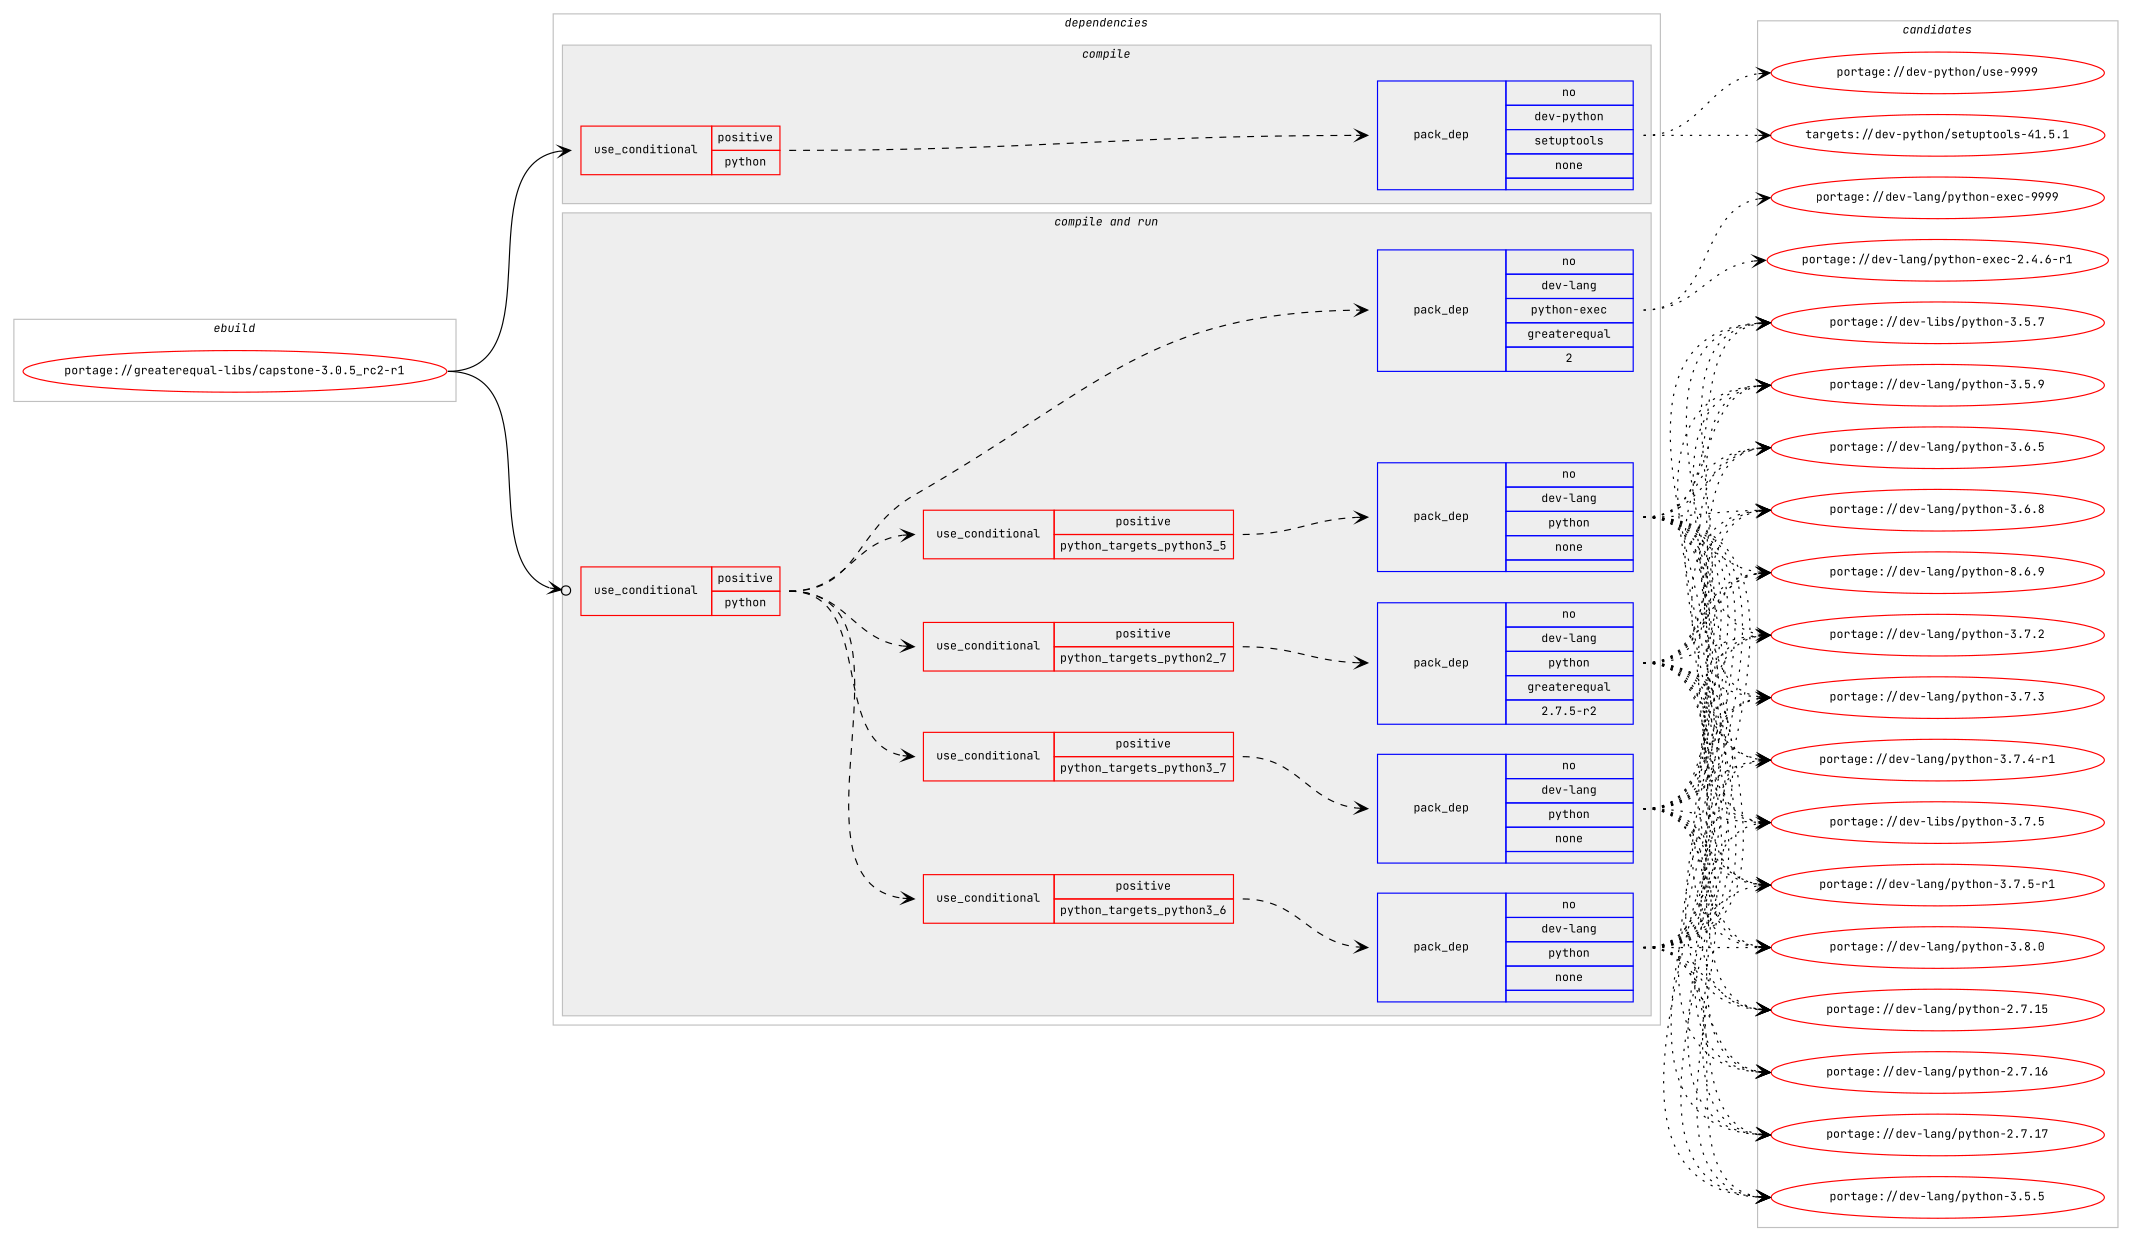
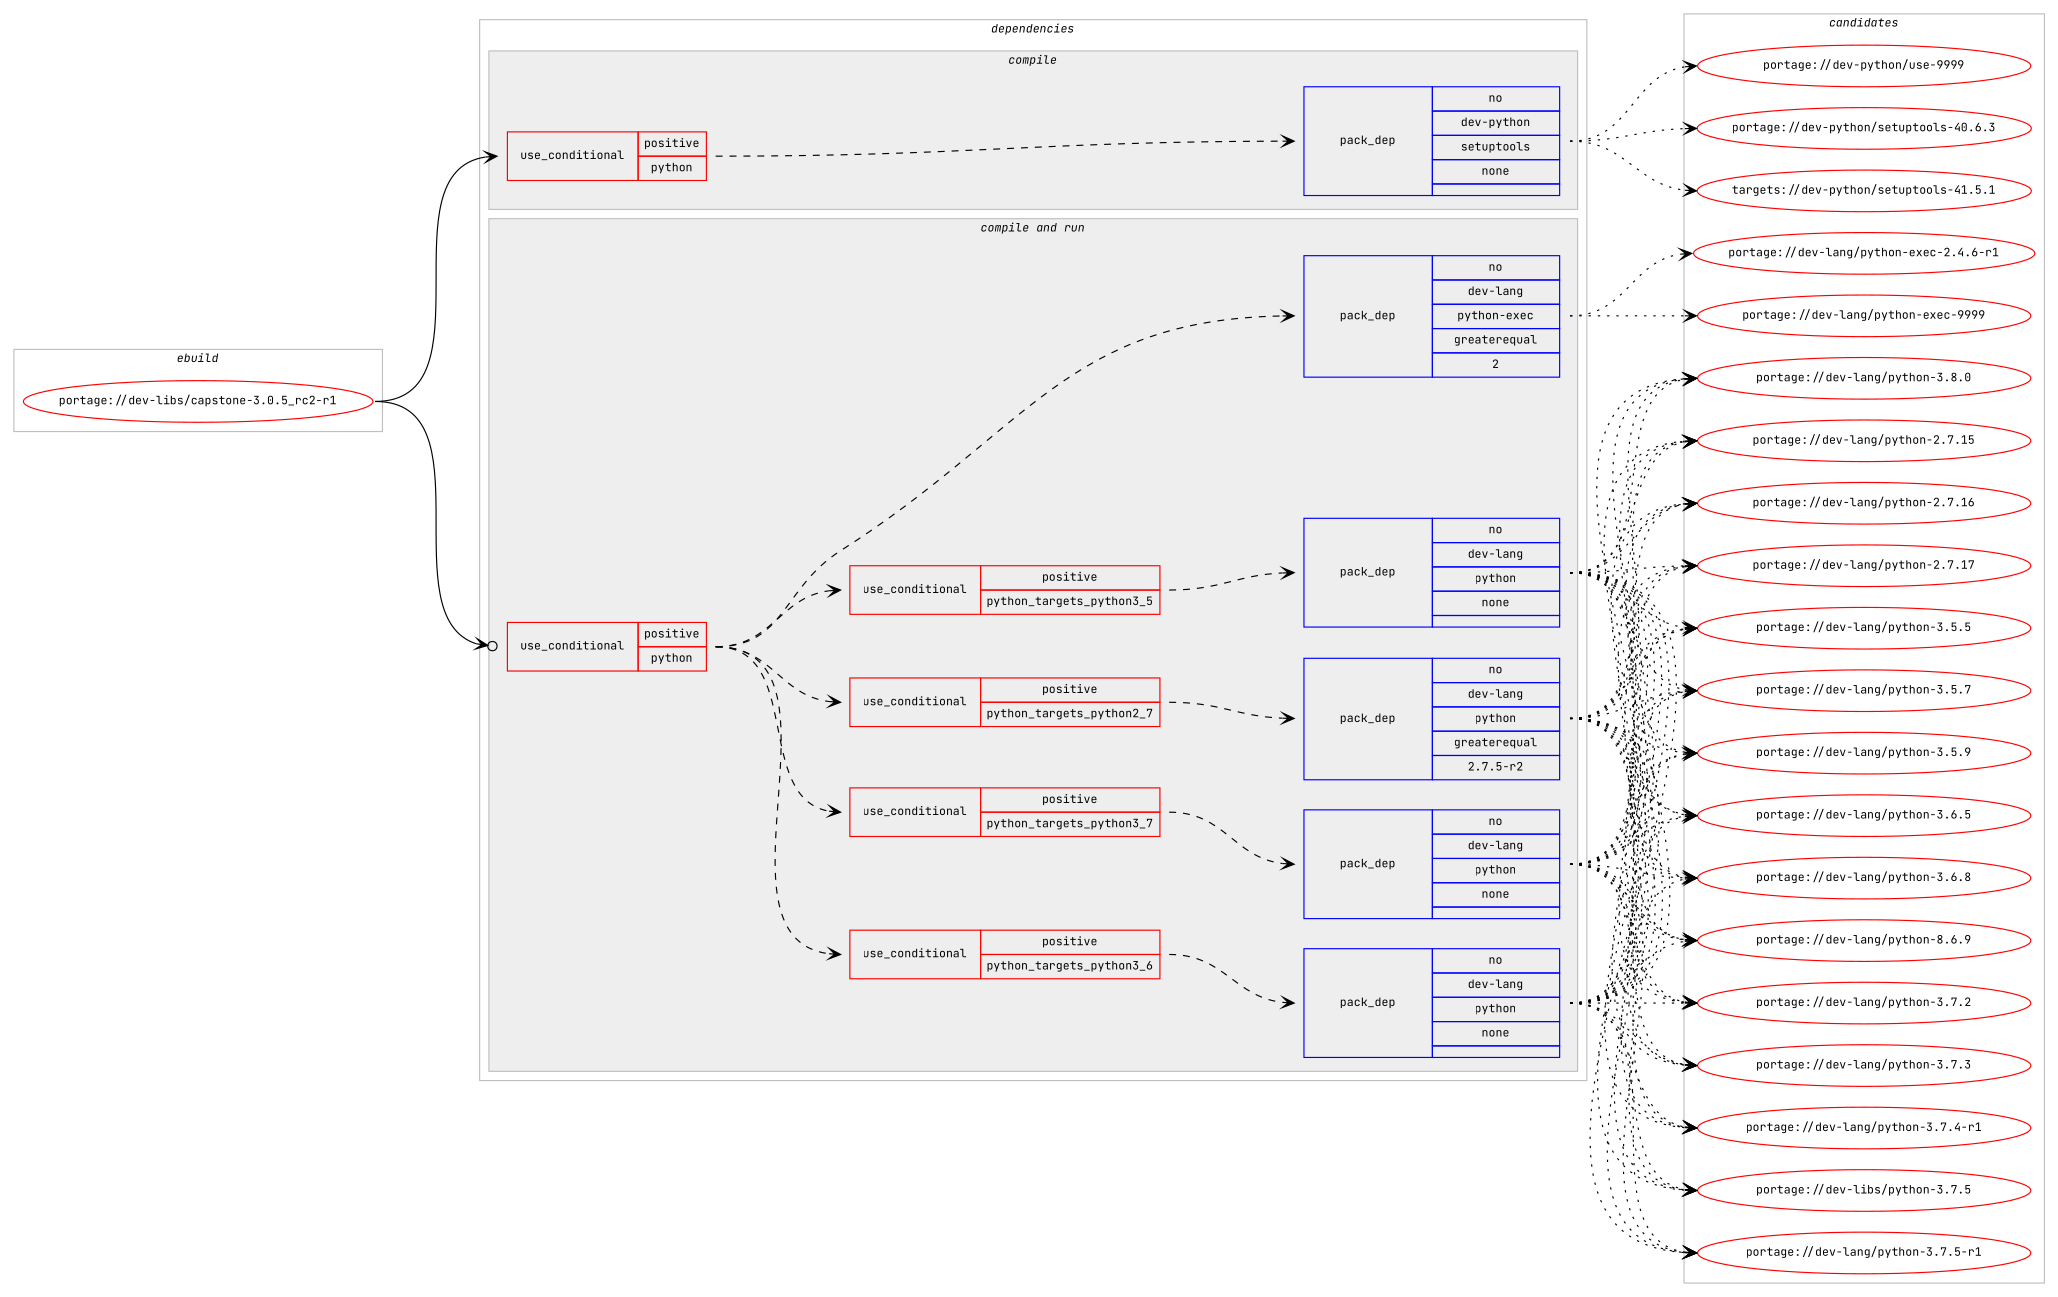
node "portage://dev-python/setuptools-40.6.3": added
node "portage://dev-libs/python-3.5.7": label "portage://dev-libs/python-3.5.7" -> "portage://dev-lang/python-3.5.7"
node "portage://greaterequal-libs/capstone-3.0.5_rc2-r1": label "portage://greaterequal-libs/capstone-3.0.5_rc2-r1" -> "portage://dev-libs/capstone-3.0.5_rc2-r1"
